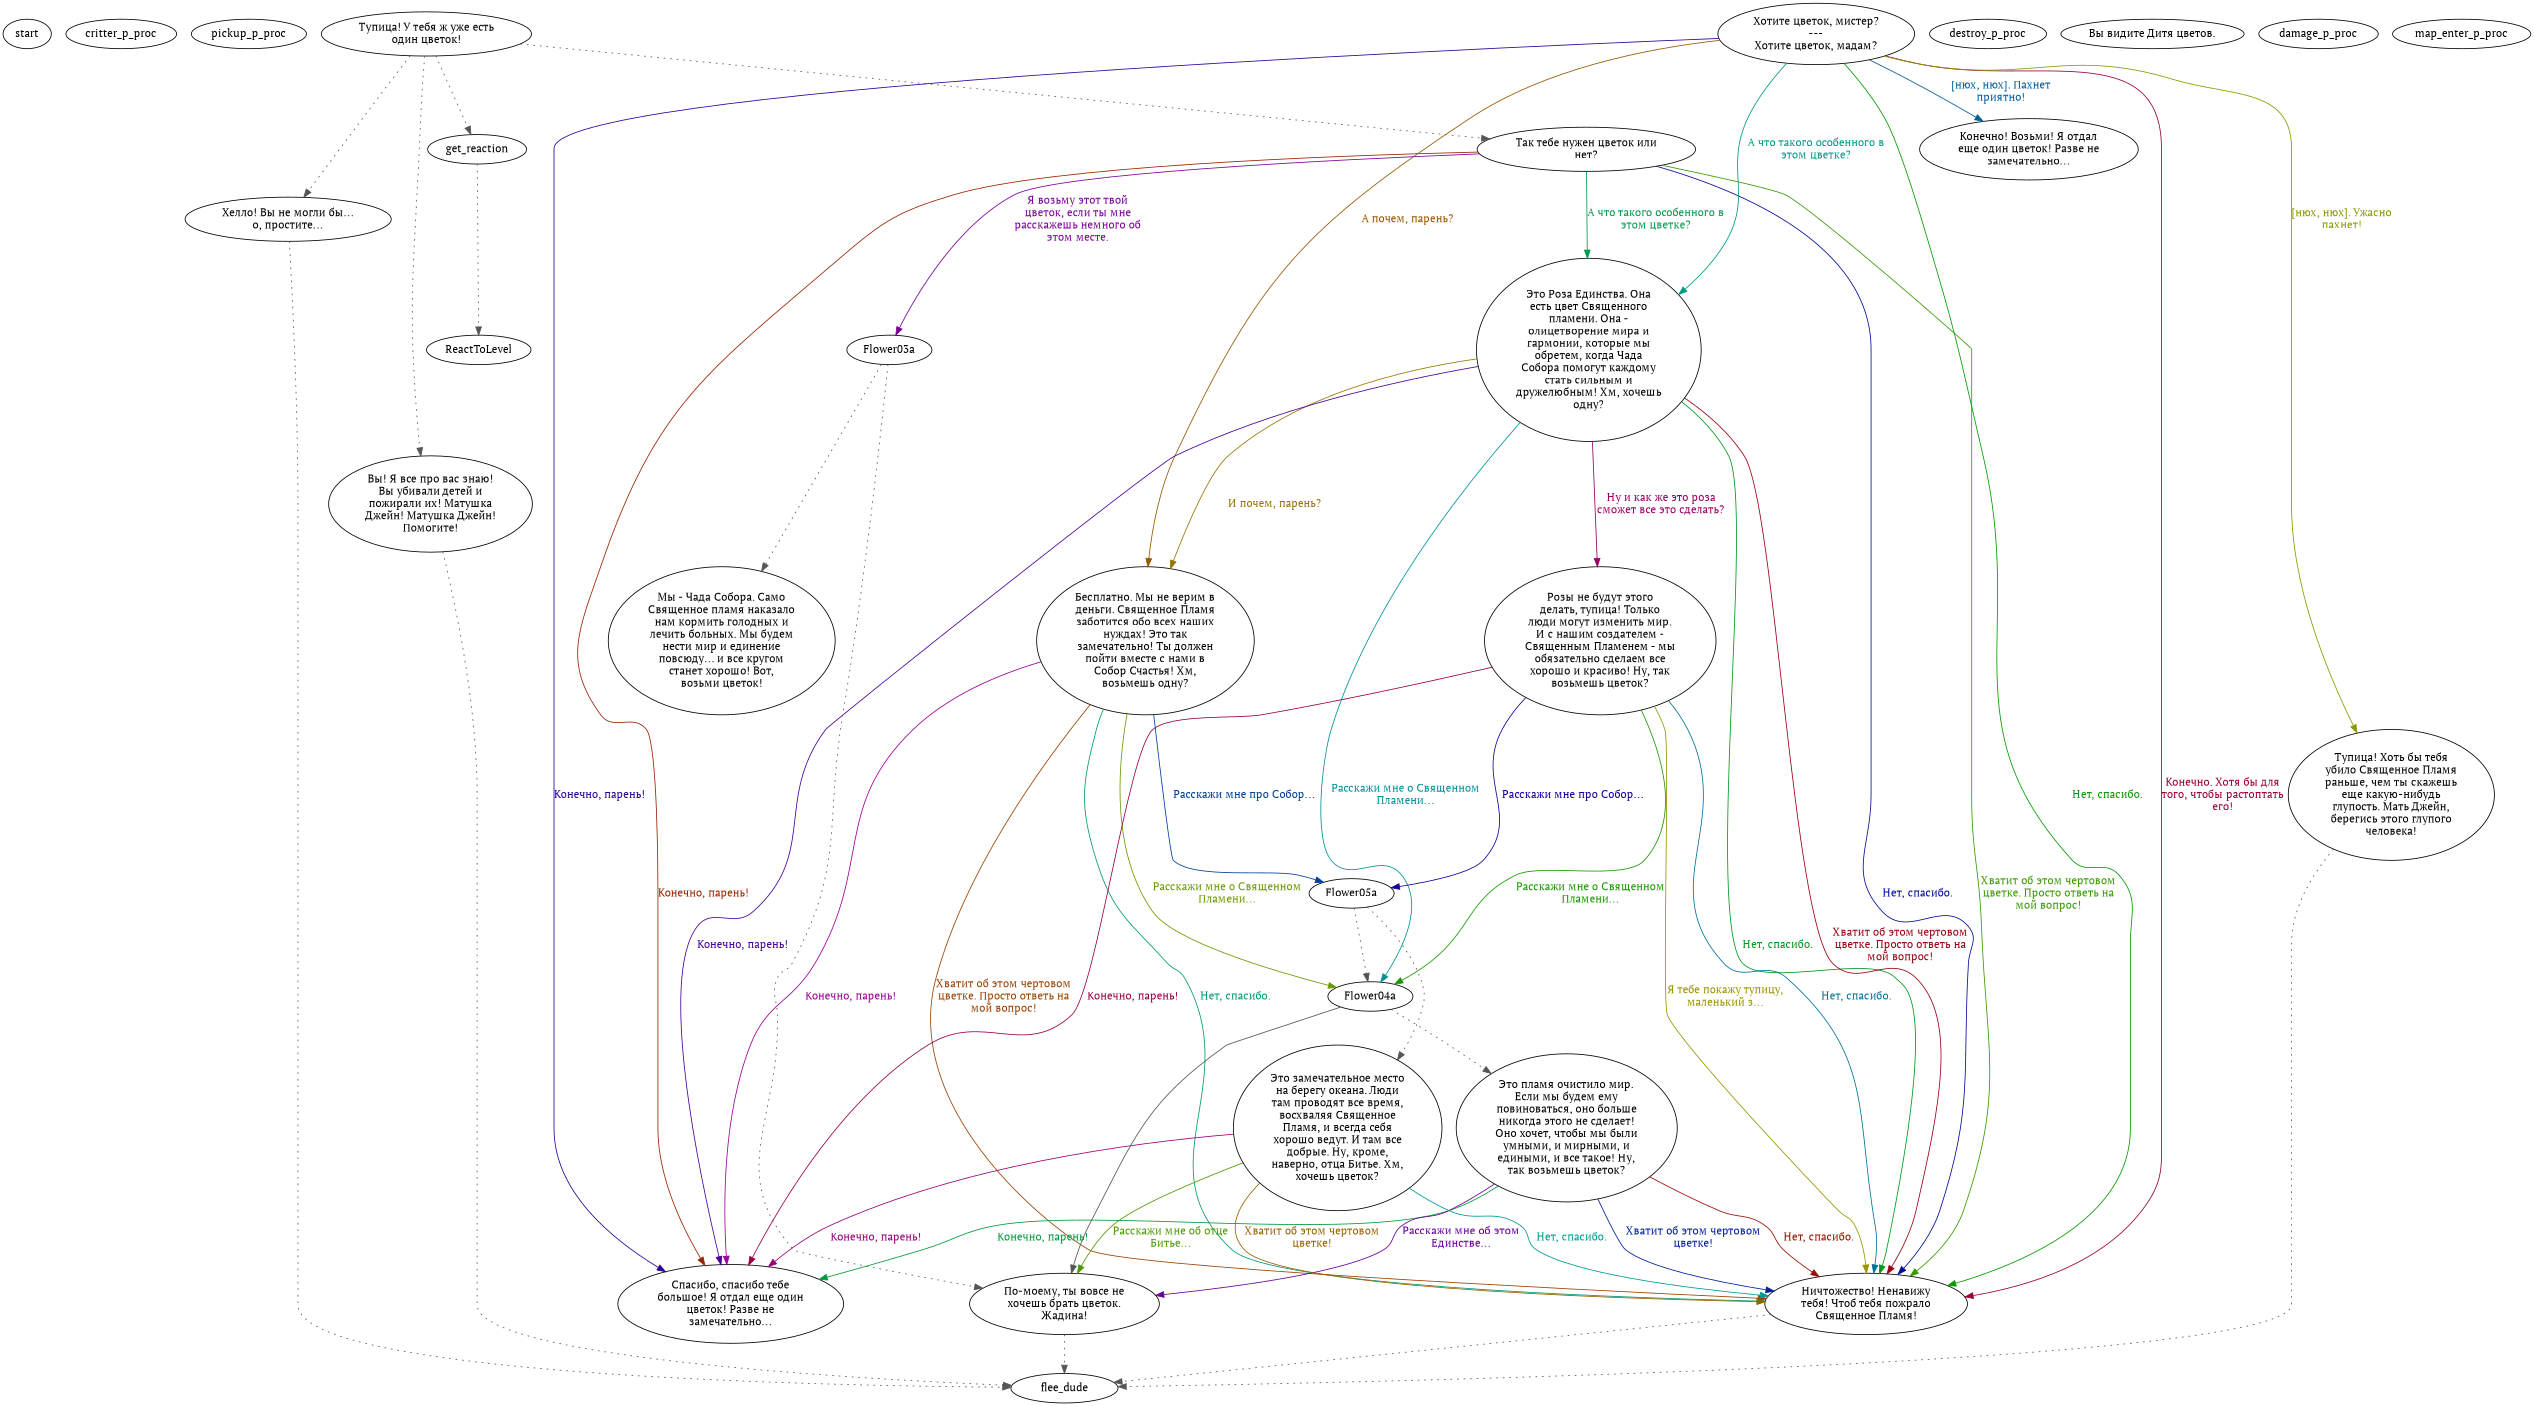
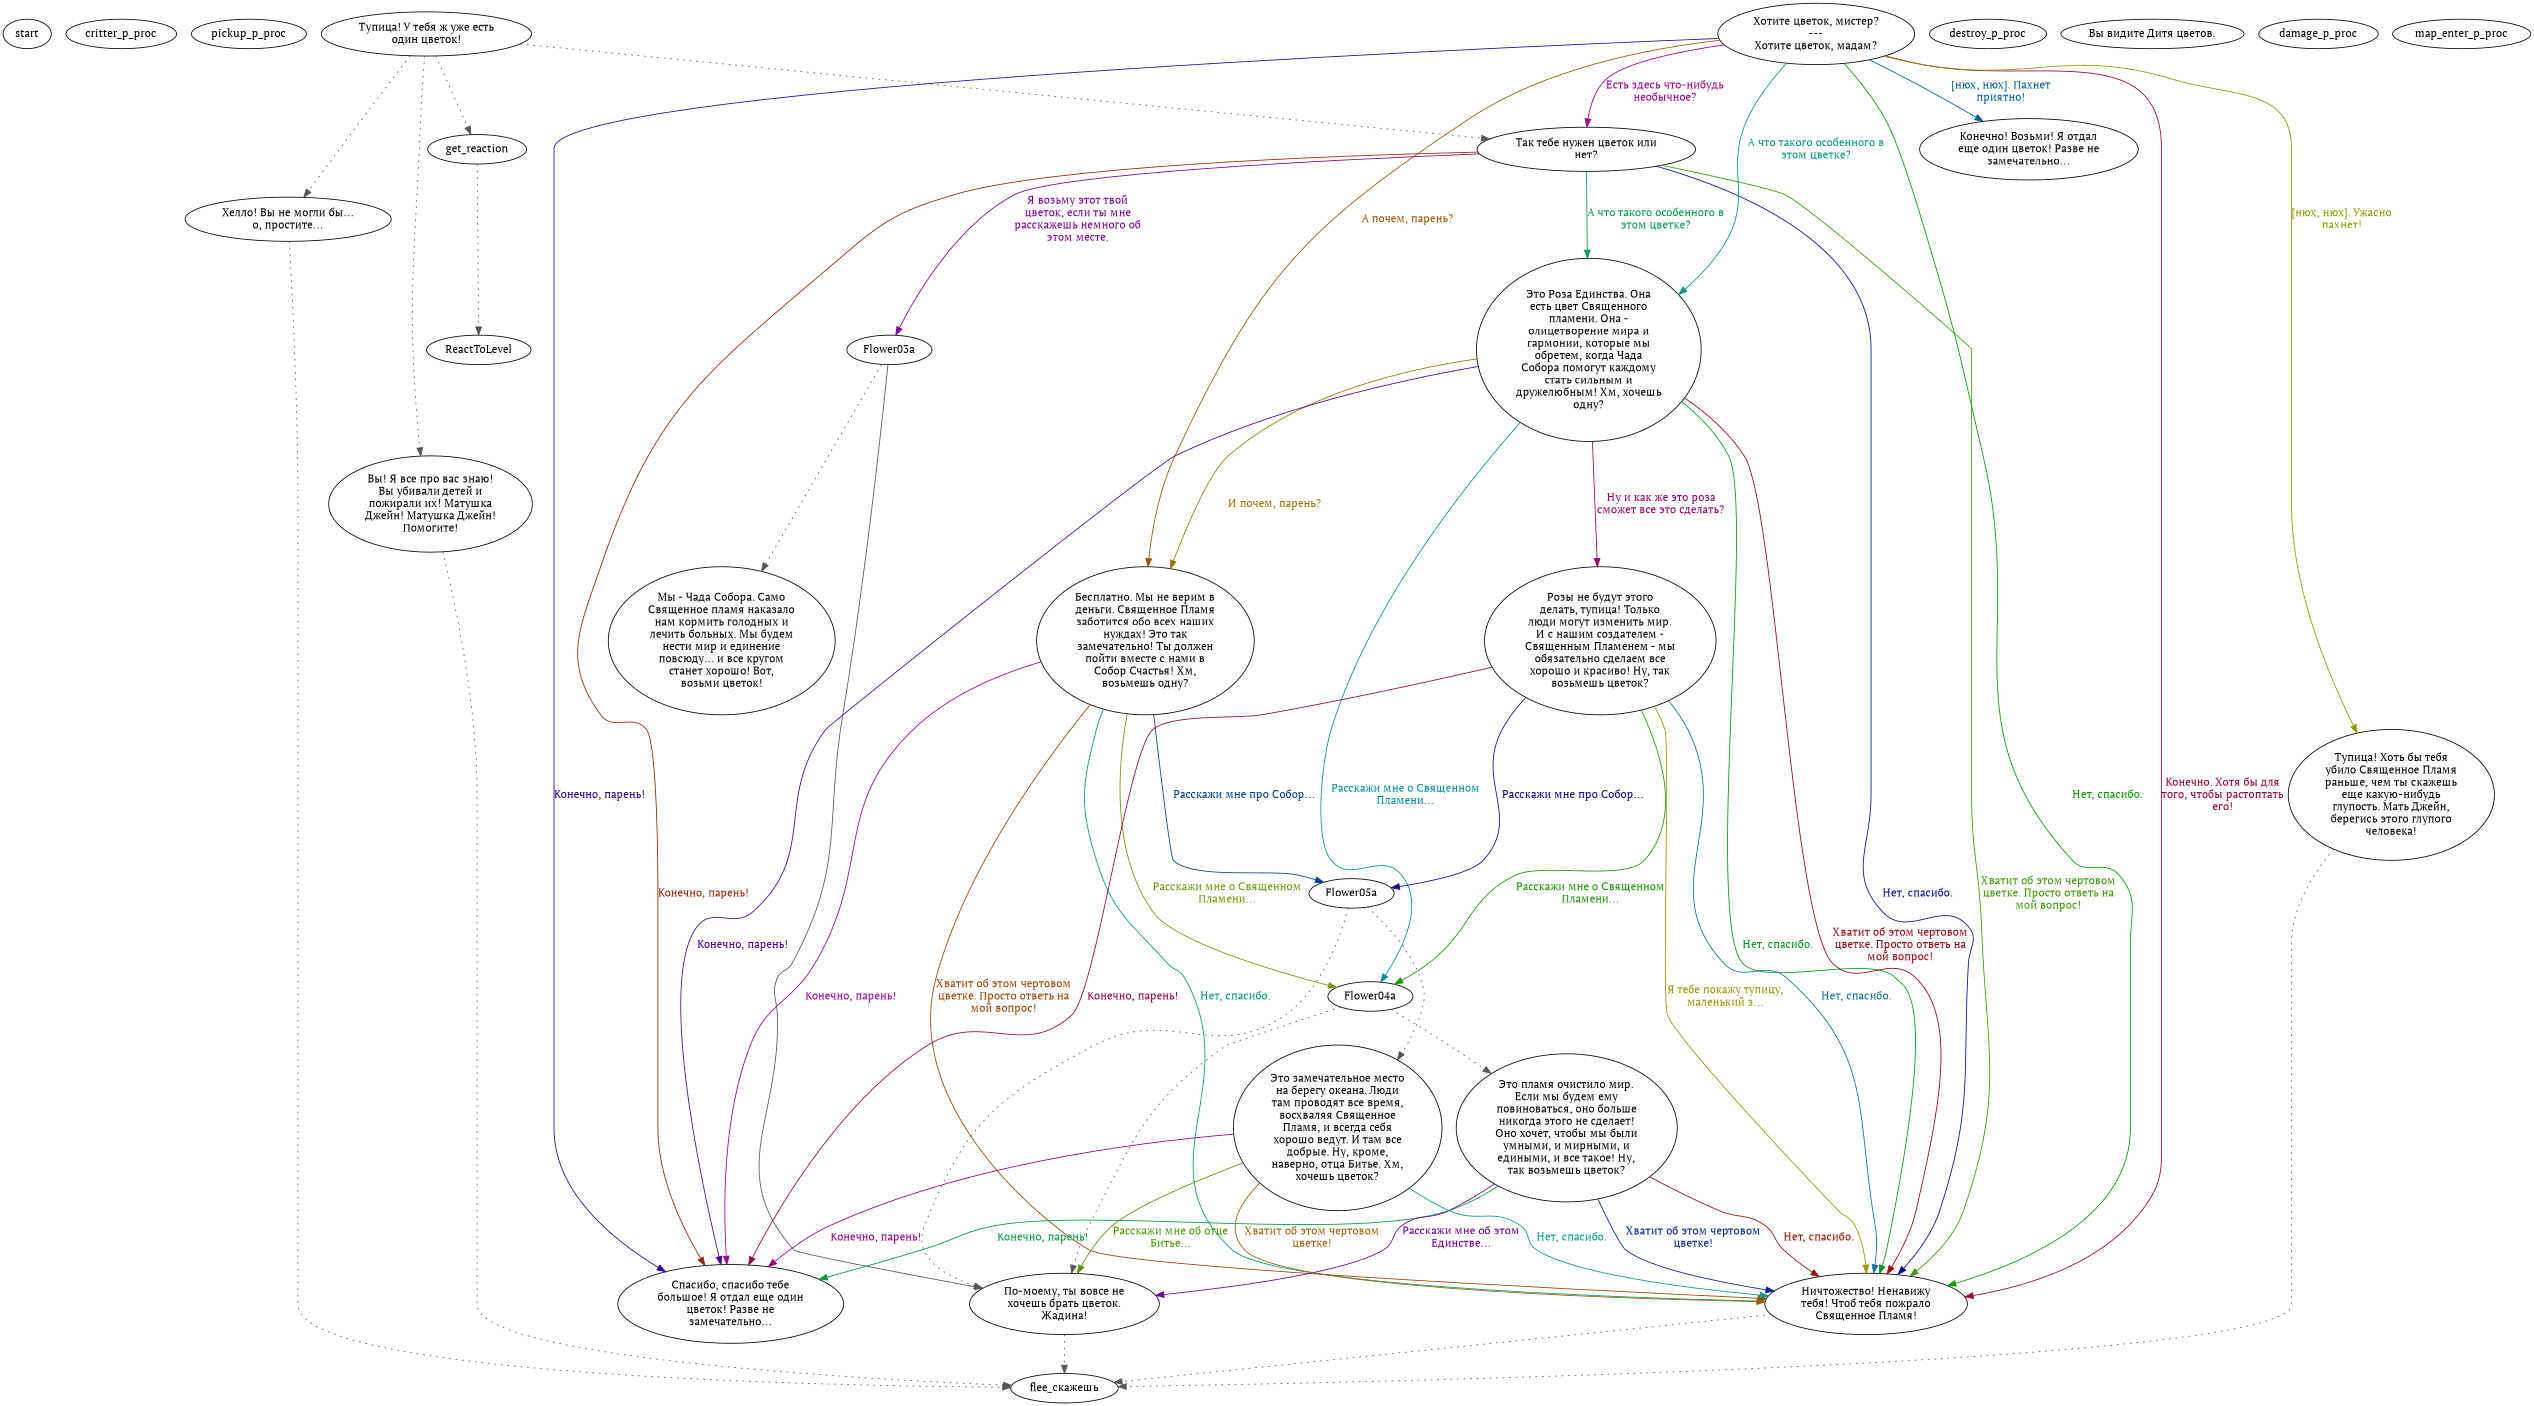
edge "Хотите цветок, мистер? --- Хотите цветок, мадам?" -> "Так тебе нужен цветок или нет?": added, label "Есть здесь что-нибудь необычное?"
edge "Flower03a" -> "По-моему, ты вовсе не хочешь брать цветок. Жадина!": style dotted -> solid
edge "Flower05a" -> "Flower04a": now "Flower05a" -> "По-моему, ты вовсе не хочешь брать цветок. Жадина!"
edge "Flower04a" -> "По-моему, ты вовсе не хочешь брать цветок. Жадина!": style solid -> dotted
node "flee_dude": label "flee_dude" -> "flee_скажешь"
